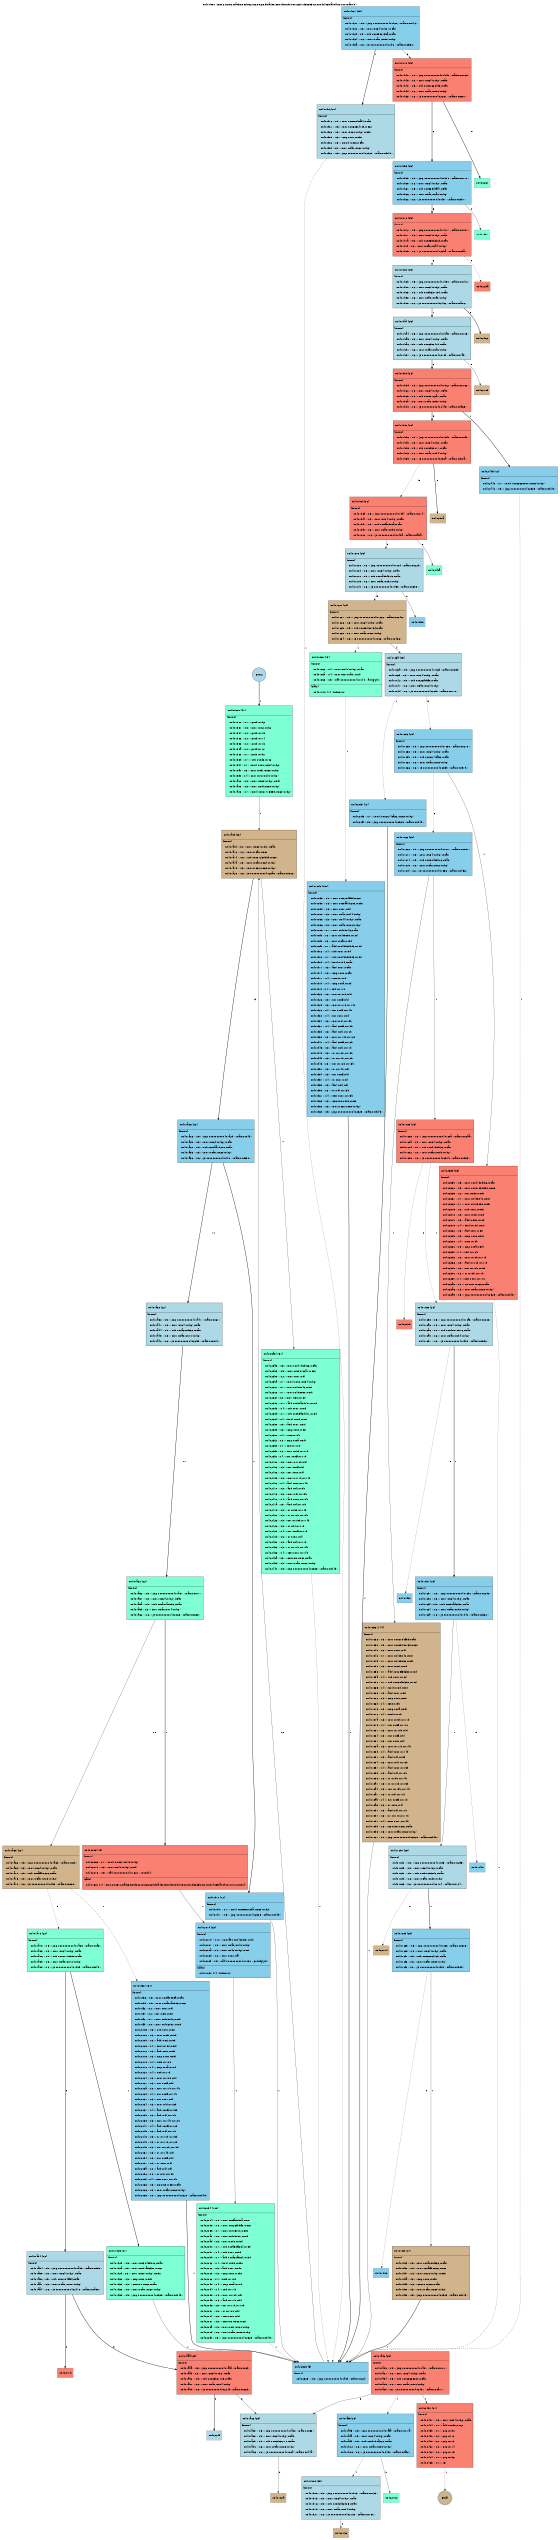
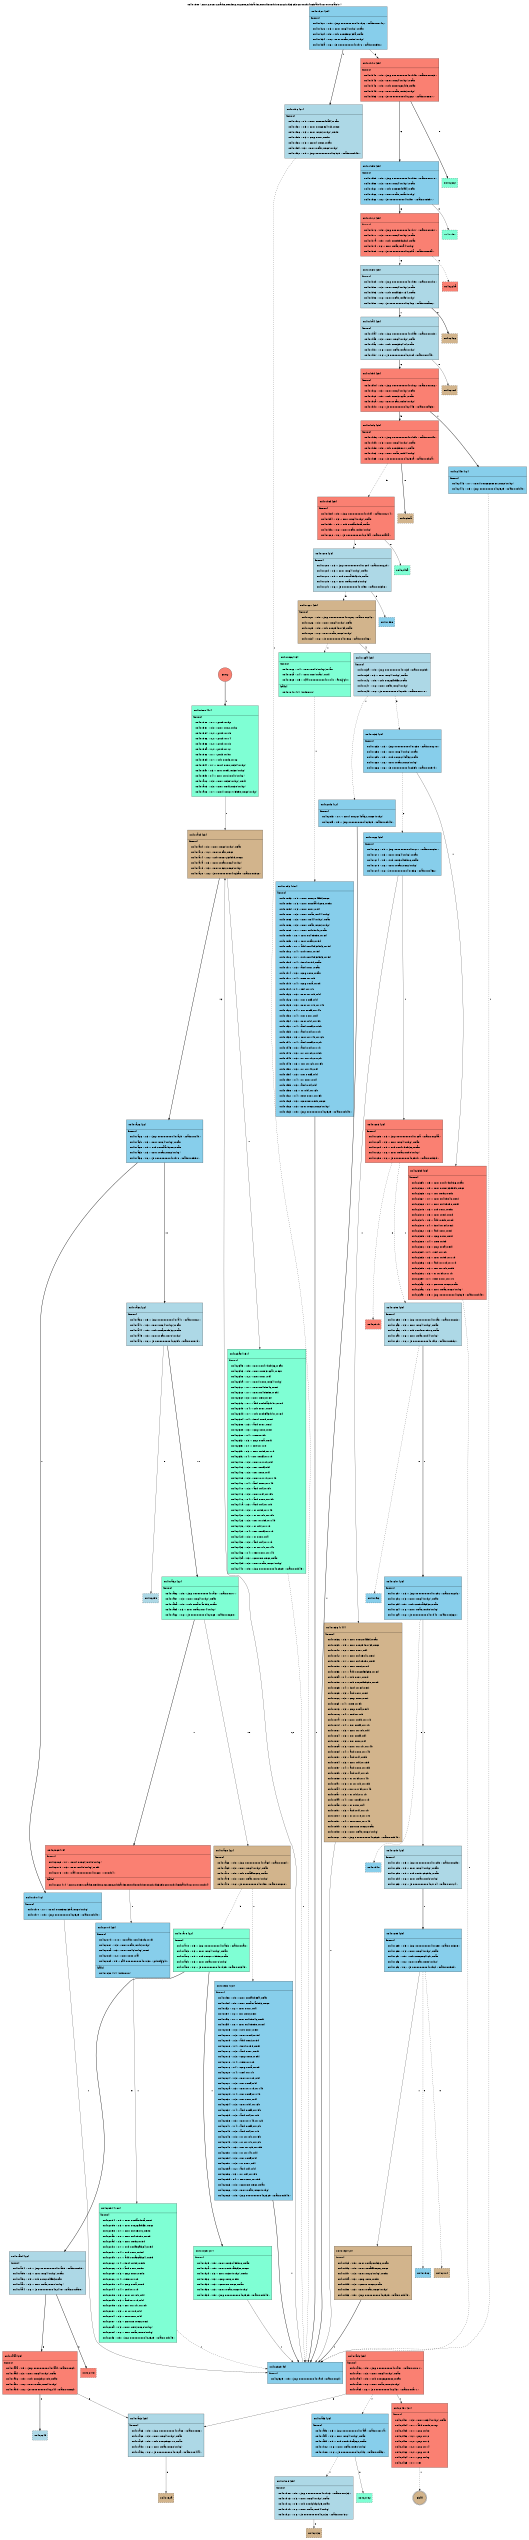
node "Entry": fillcolor lightblue -> salmon
node "0x40225b": added
edge "0x401cd0 [25]" -> "0x402104": now "0x401ce9 [25]" -> "0x402104"
